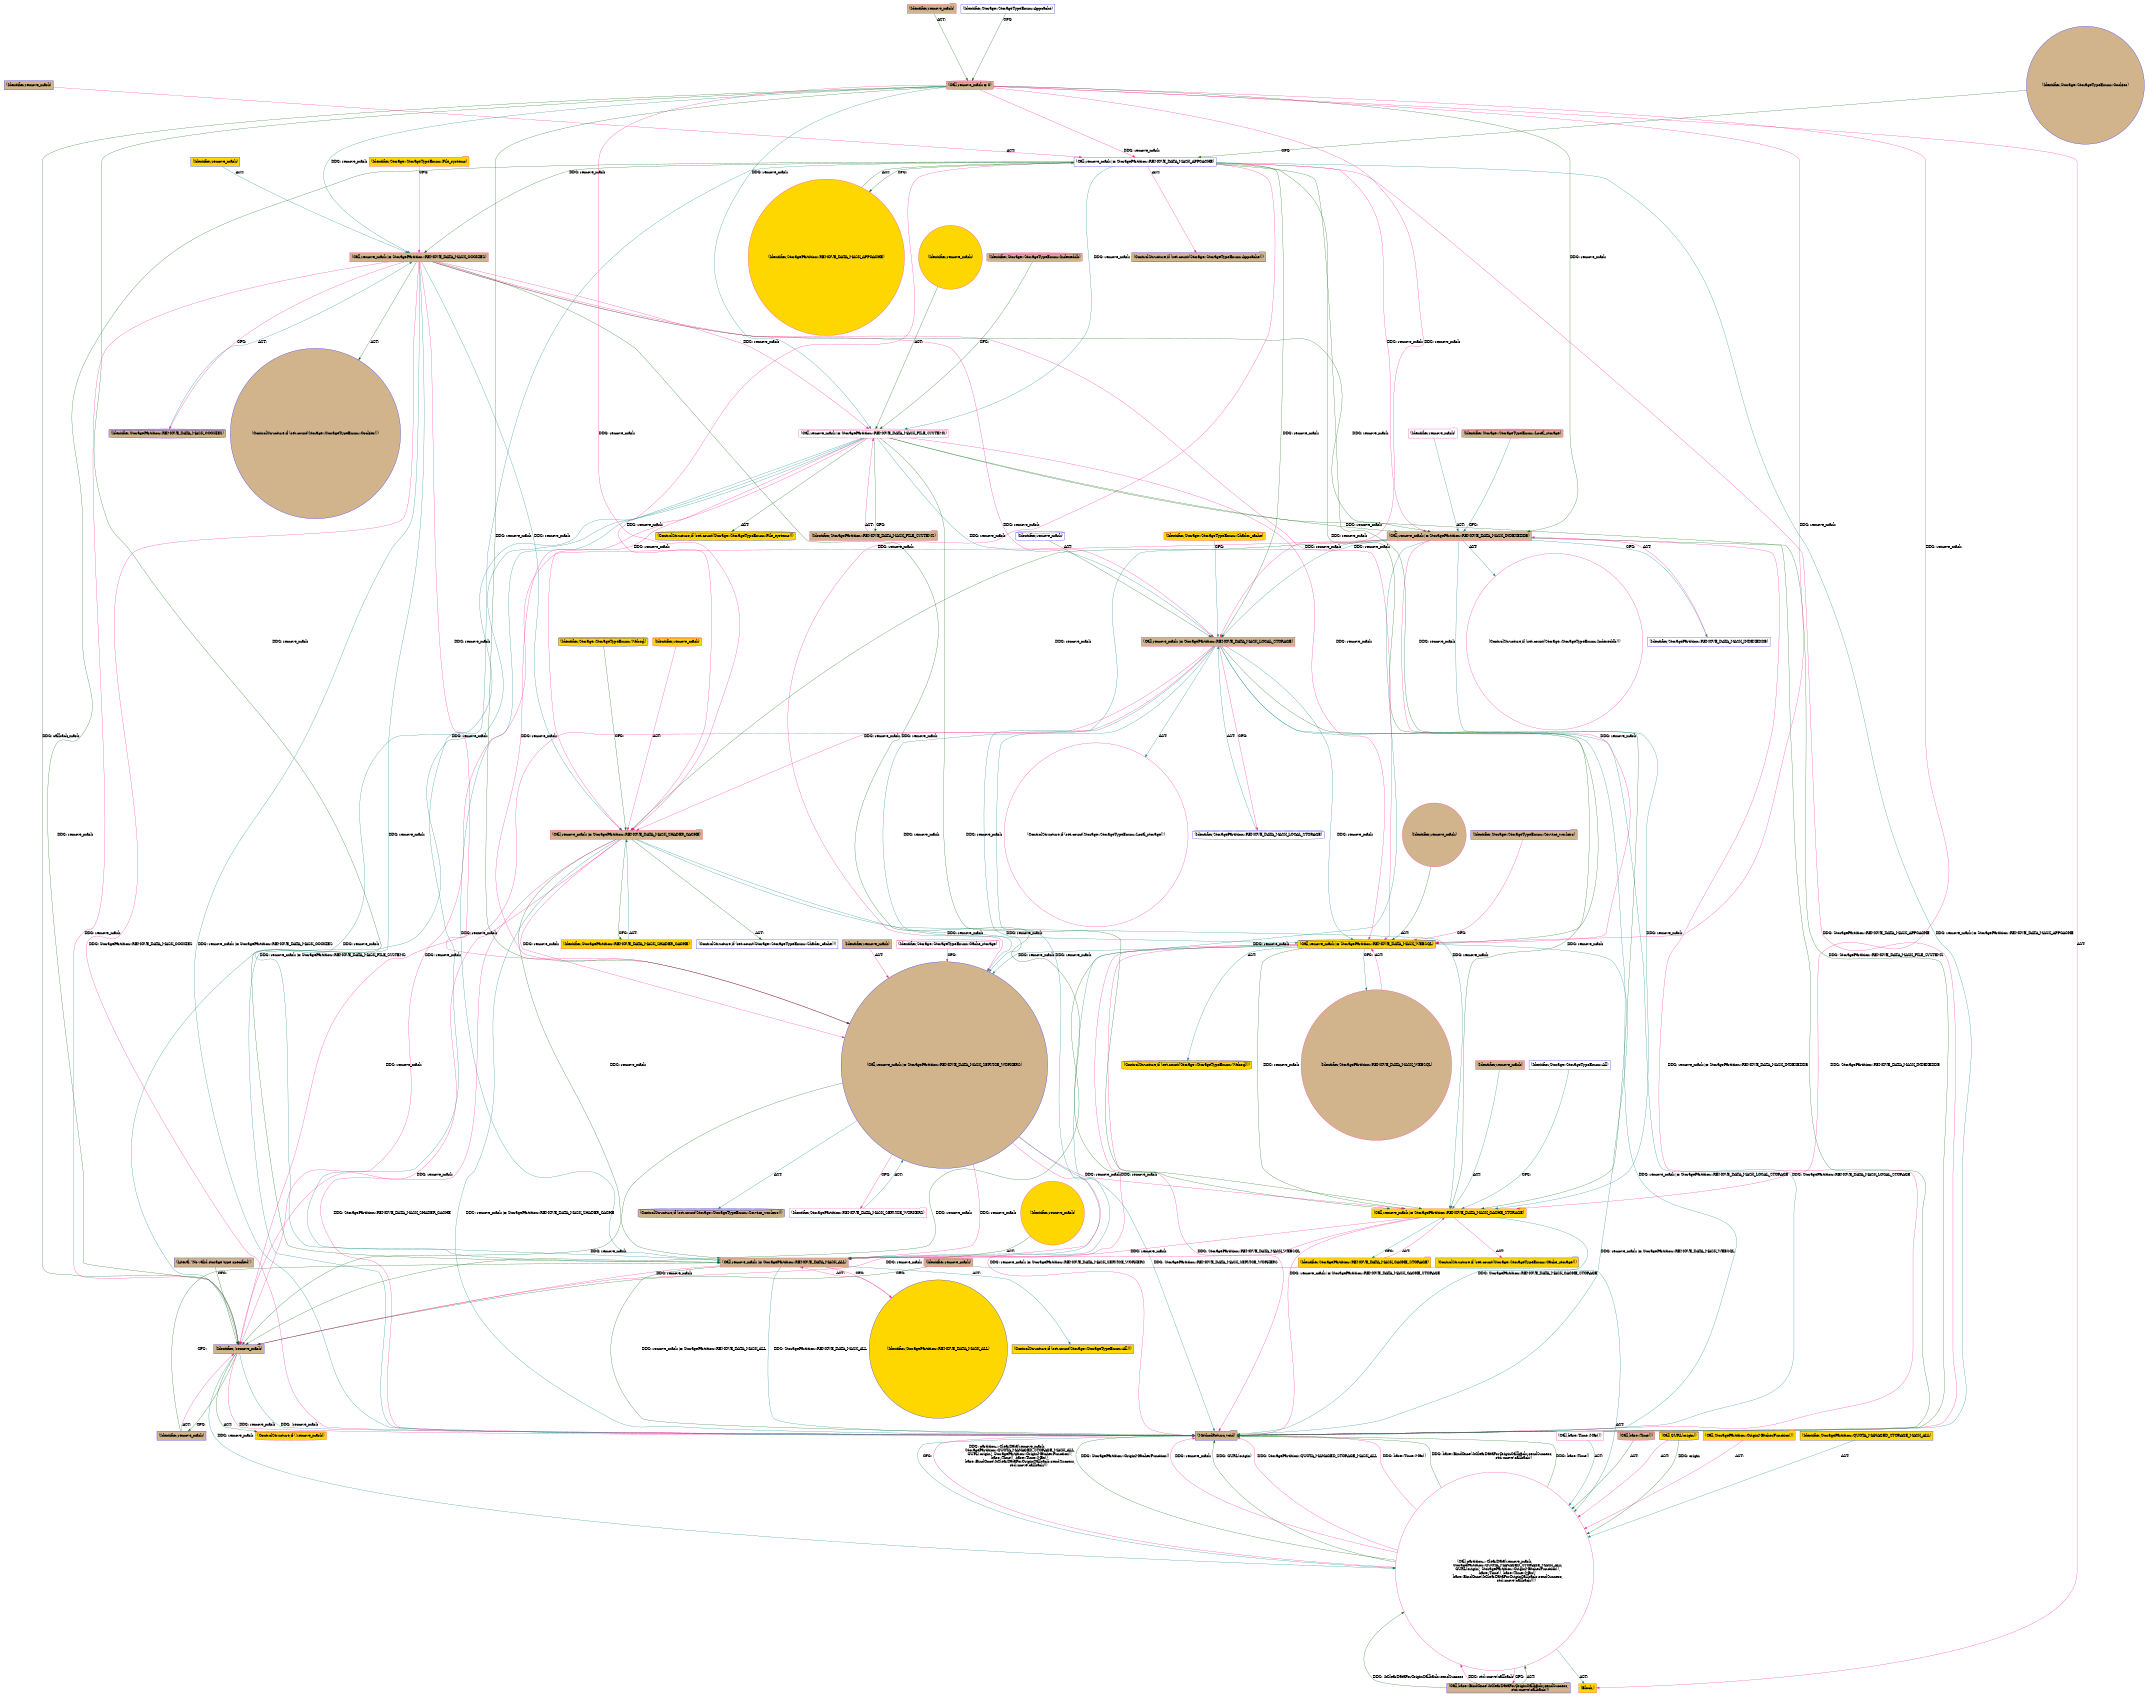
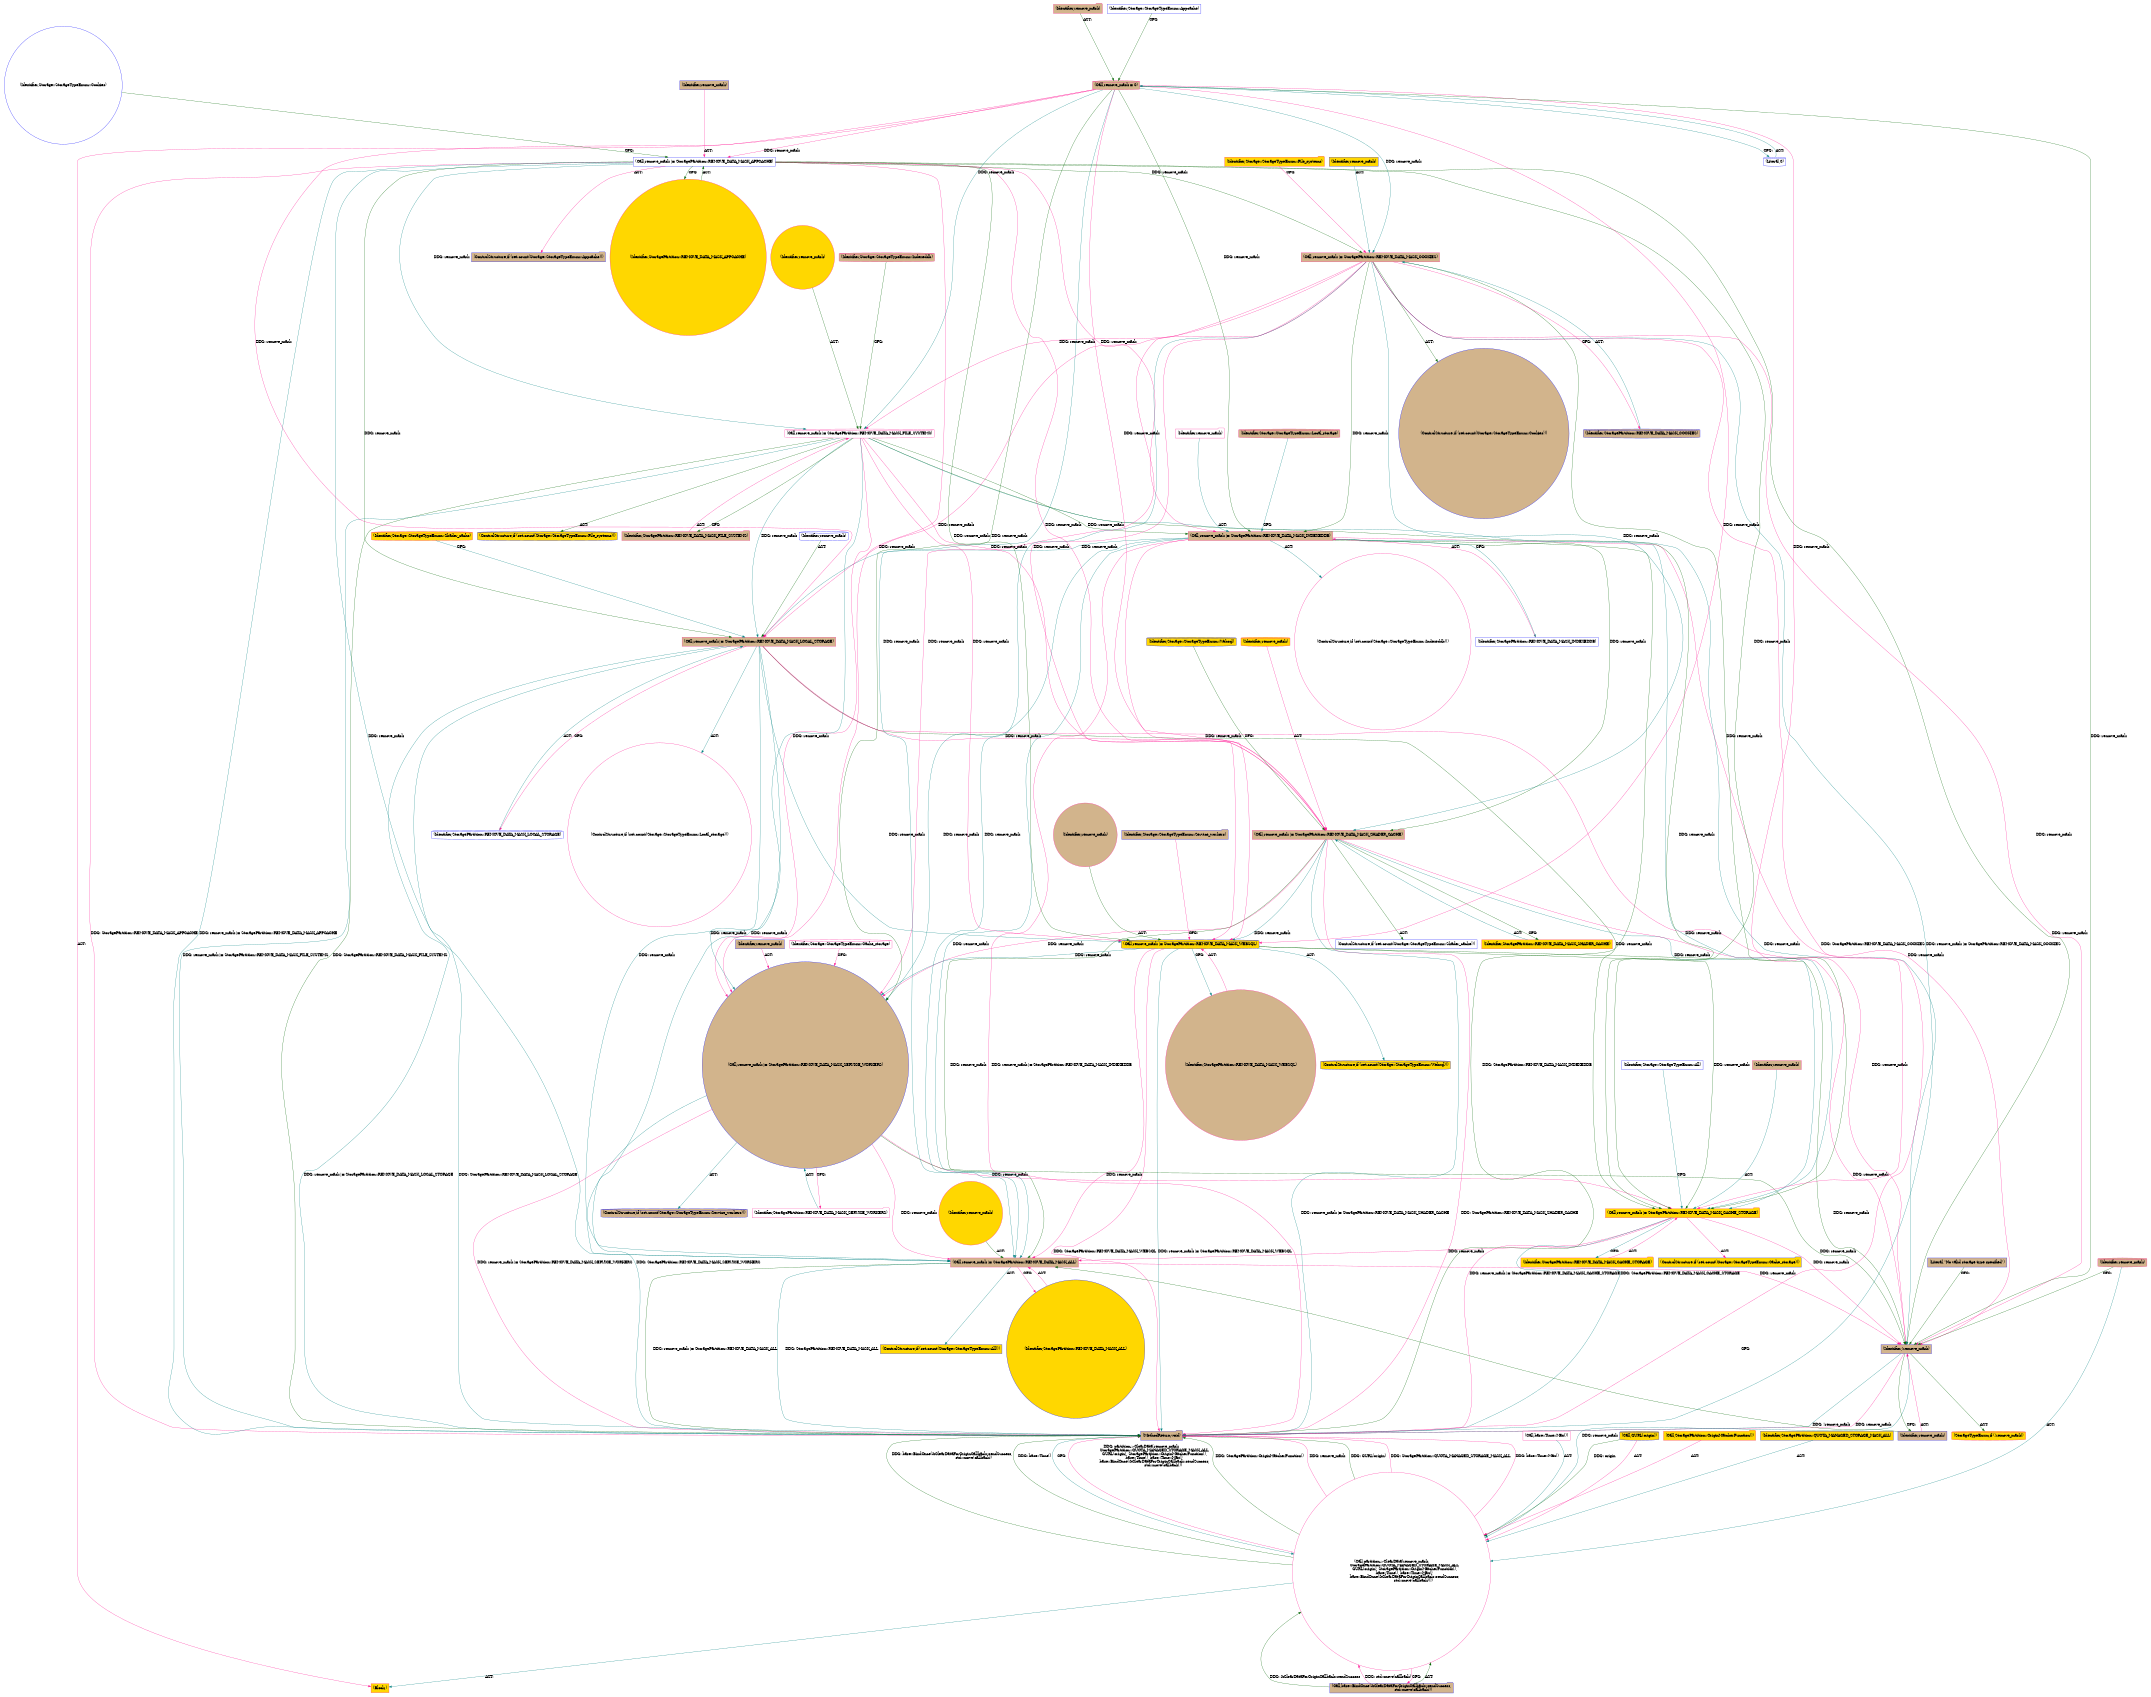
node "(Identifier,Storage::StorageTypeEnum::Cookies)": fillcolor tan -> white
node "(Literal,0)": added
edge "(Call,remove_mask = 0)" -> "(Call,remove_mask |= StoragePartition::REMOVE_DATA_MASK_ALL)": color darkgreen -> teal
edge "(Call,remove_mask = 0)" -> "(Identifier,!remove_mask)": label "DDG: callback_mask" -> "DDG: remove_mask"
node "(ControlStructure,if (!remove_mask))": label "(ControlStructure,if (!remove_mask))" -> "(StorageTypeEnum,if (!remove_mask))"
node "(Call,base::Time())": removed
